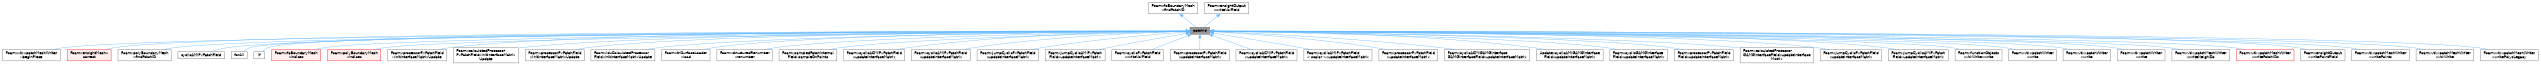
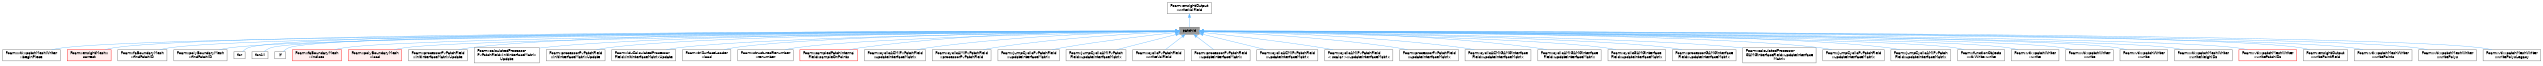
edge "patchId" -> "Foam::faBoundaryMesh ::findPatchID": reversed
node "cyclicAMIFvPatchField": label "cyclicAMIFvPatchField" -> "for"
node "Foam::polyBoundaryMesh ::indices": label "Foam::polyBoundaryMesh ::indices" -> "Foam::polyBoundaryMesh ::load"
node "Foam::sampledPatchInternal Field::sampleOnPoints": color grey40 -> red
node "Foam::cyclicAMIFvPatchField ::updateInterfaceMatrix": label "Foam::cyclicAMIFvPatchField ::updateInterfaceMatrix" -> "Foam::cyclicAMIFvPatchField ::processorFvPatchField"
node "Foam::cyclicACMIGAMGInterface GAMGInterfaceField::updateInterfaceMatrix": label "Foam::cyclicACMIGAMGInterface GAMGInterfaceField::updateInterfaceMatrix" -> "Foam::cyclicACMIGAMGInterface Field::updateInterfaceMatrix"
node "Update::cyclicAMIGAMGInterface Field::updateInterfaceMatrix": label "Update::cyclicAMIGAMGInterface Field::updateInterfaceMatrix" -> "Foam::cyclicAMIGAMGInterface Field::updateInterfaceMatrix"
node "Foam::processorFvPatchField Field::updateInterfaceMatrix": label "Foam::processorFvPatchField Field::updateInterfaceMatrix" -> "Foam::processorGAMGInterface Field::updateInterfaceMatrix"
node "Foam::vtk::patchMeshWriter ::vtkWrite": label "Foam::vtk::patchMeshWriter ::vtkWrite" -> "Foam::vtk::patchMeshWriter ::writePolys"
